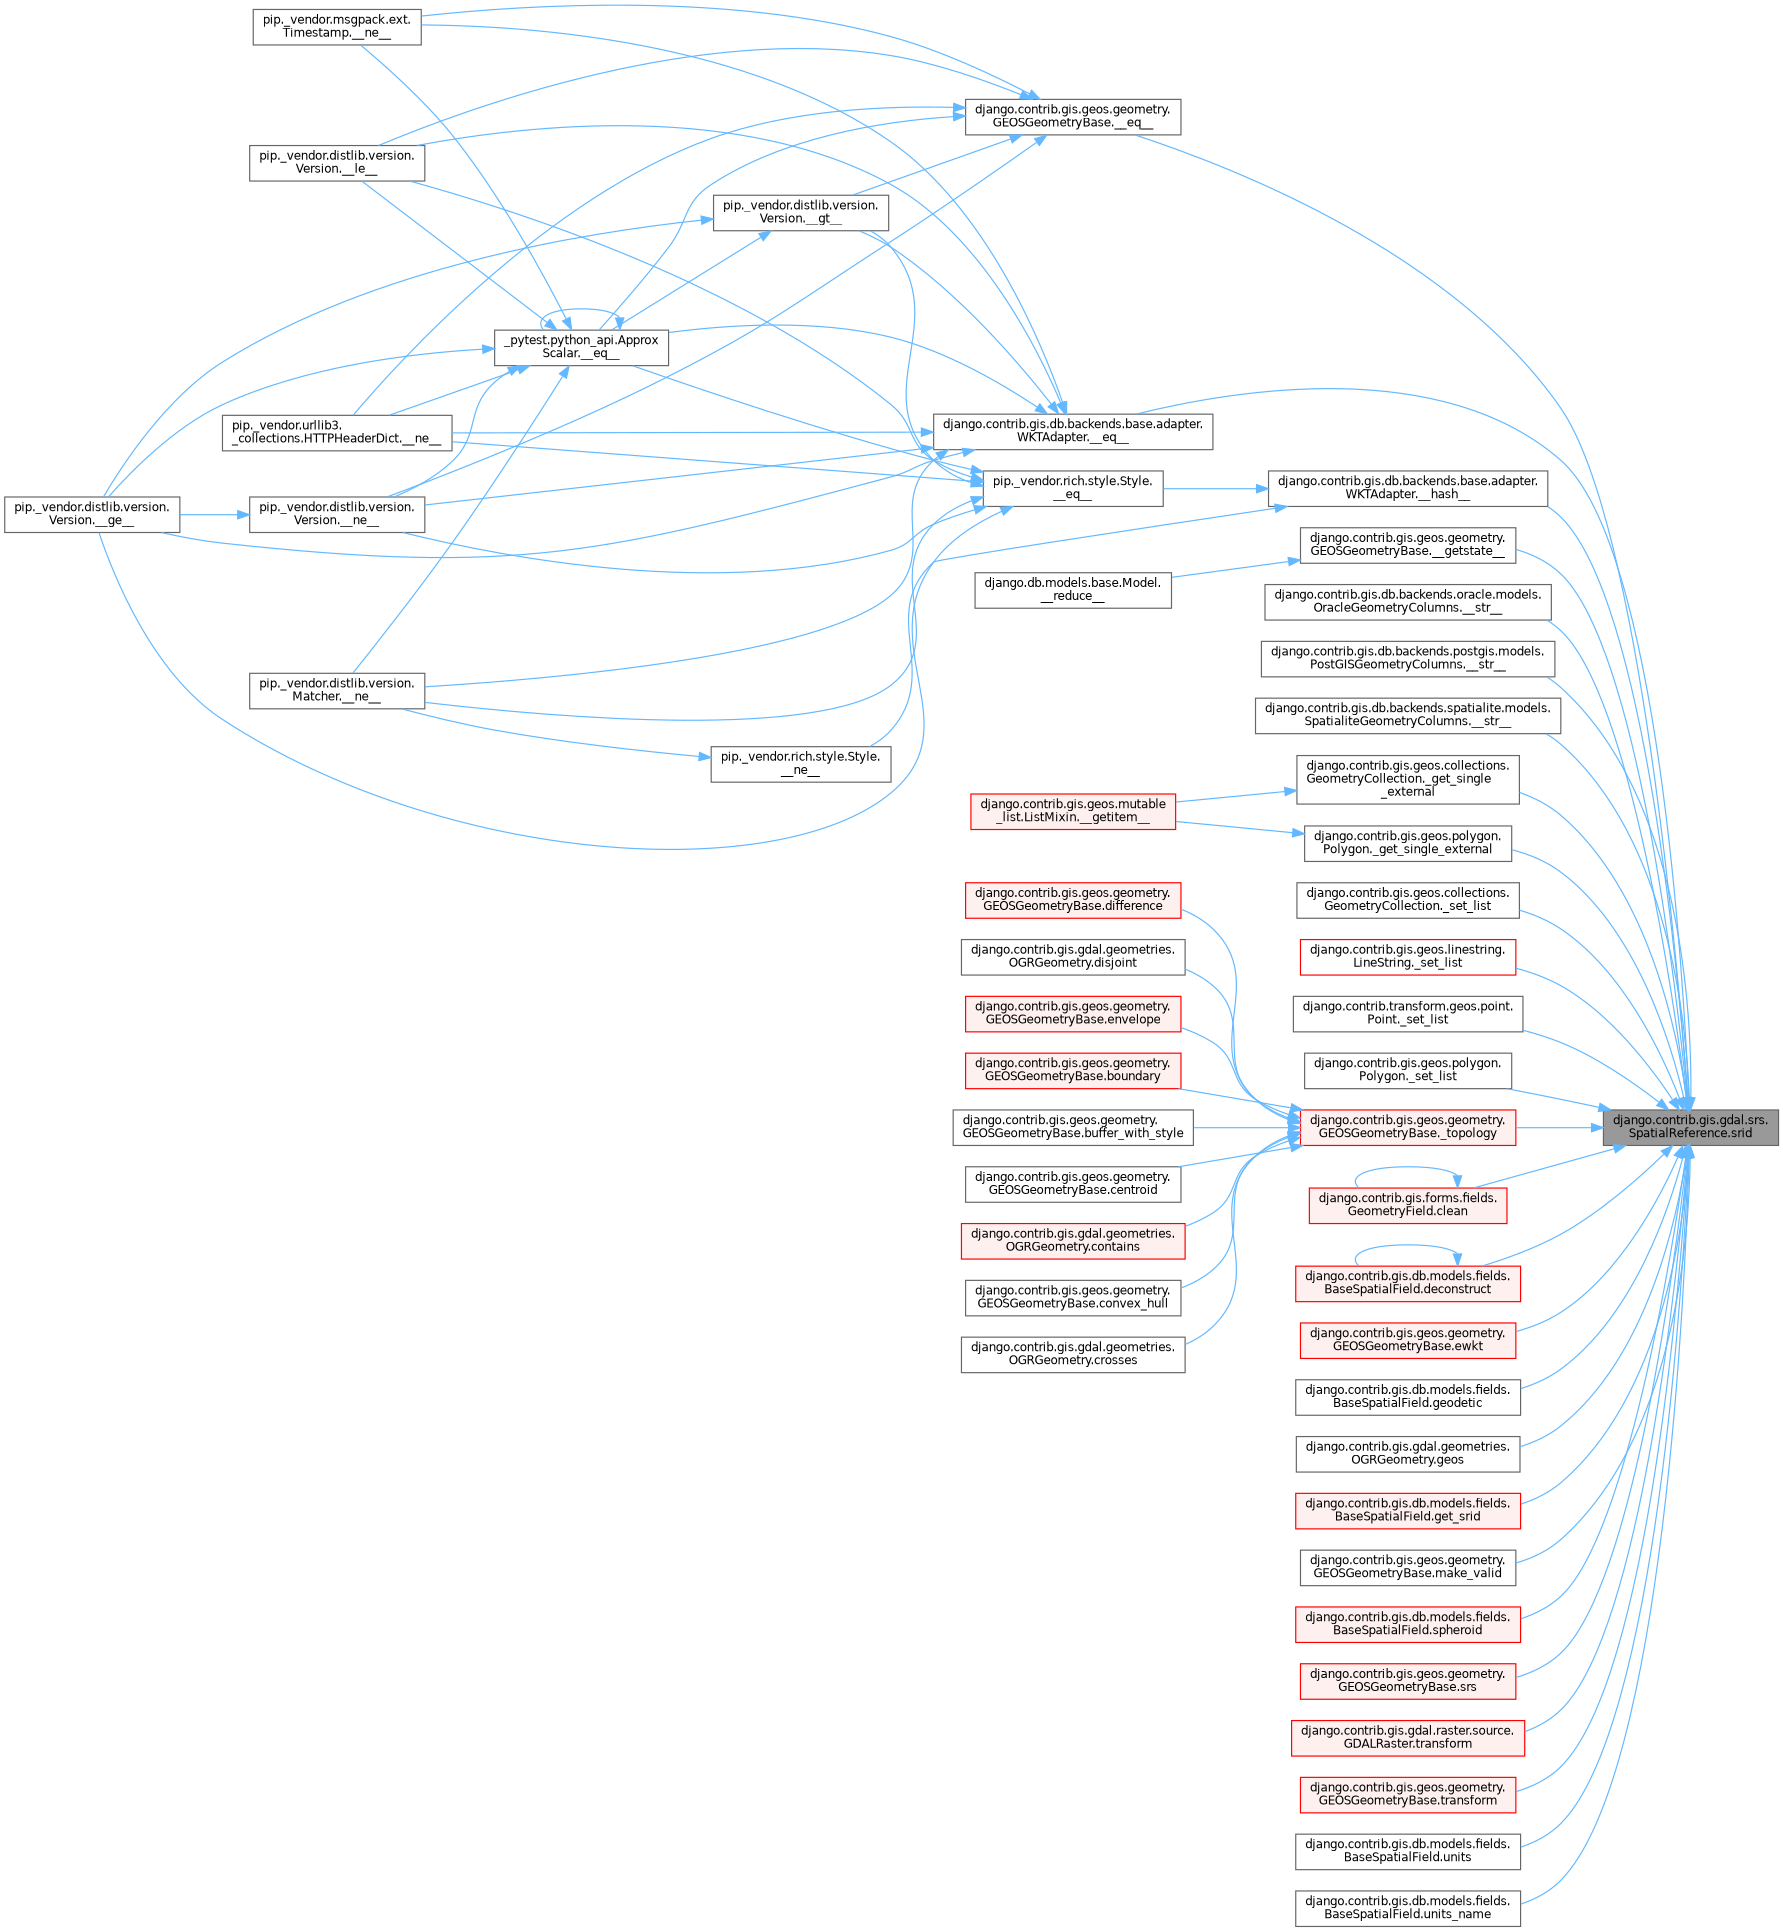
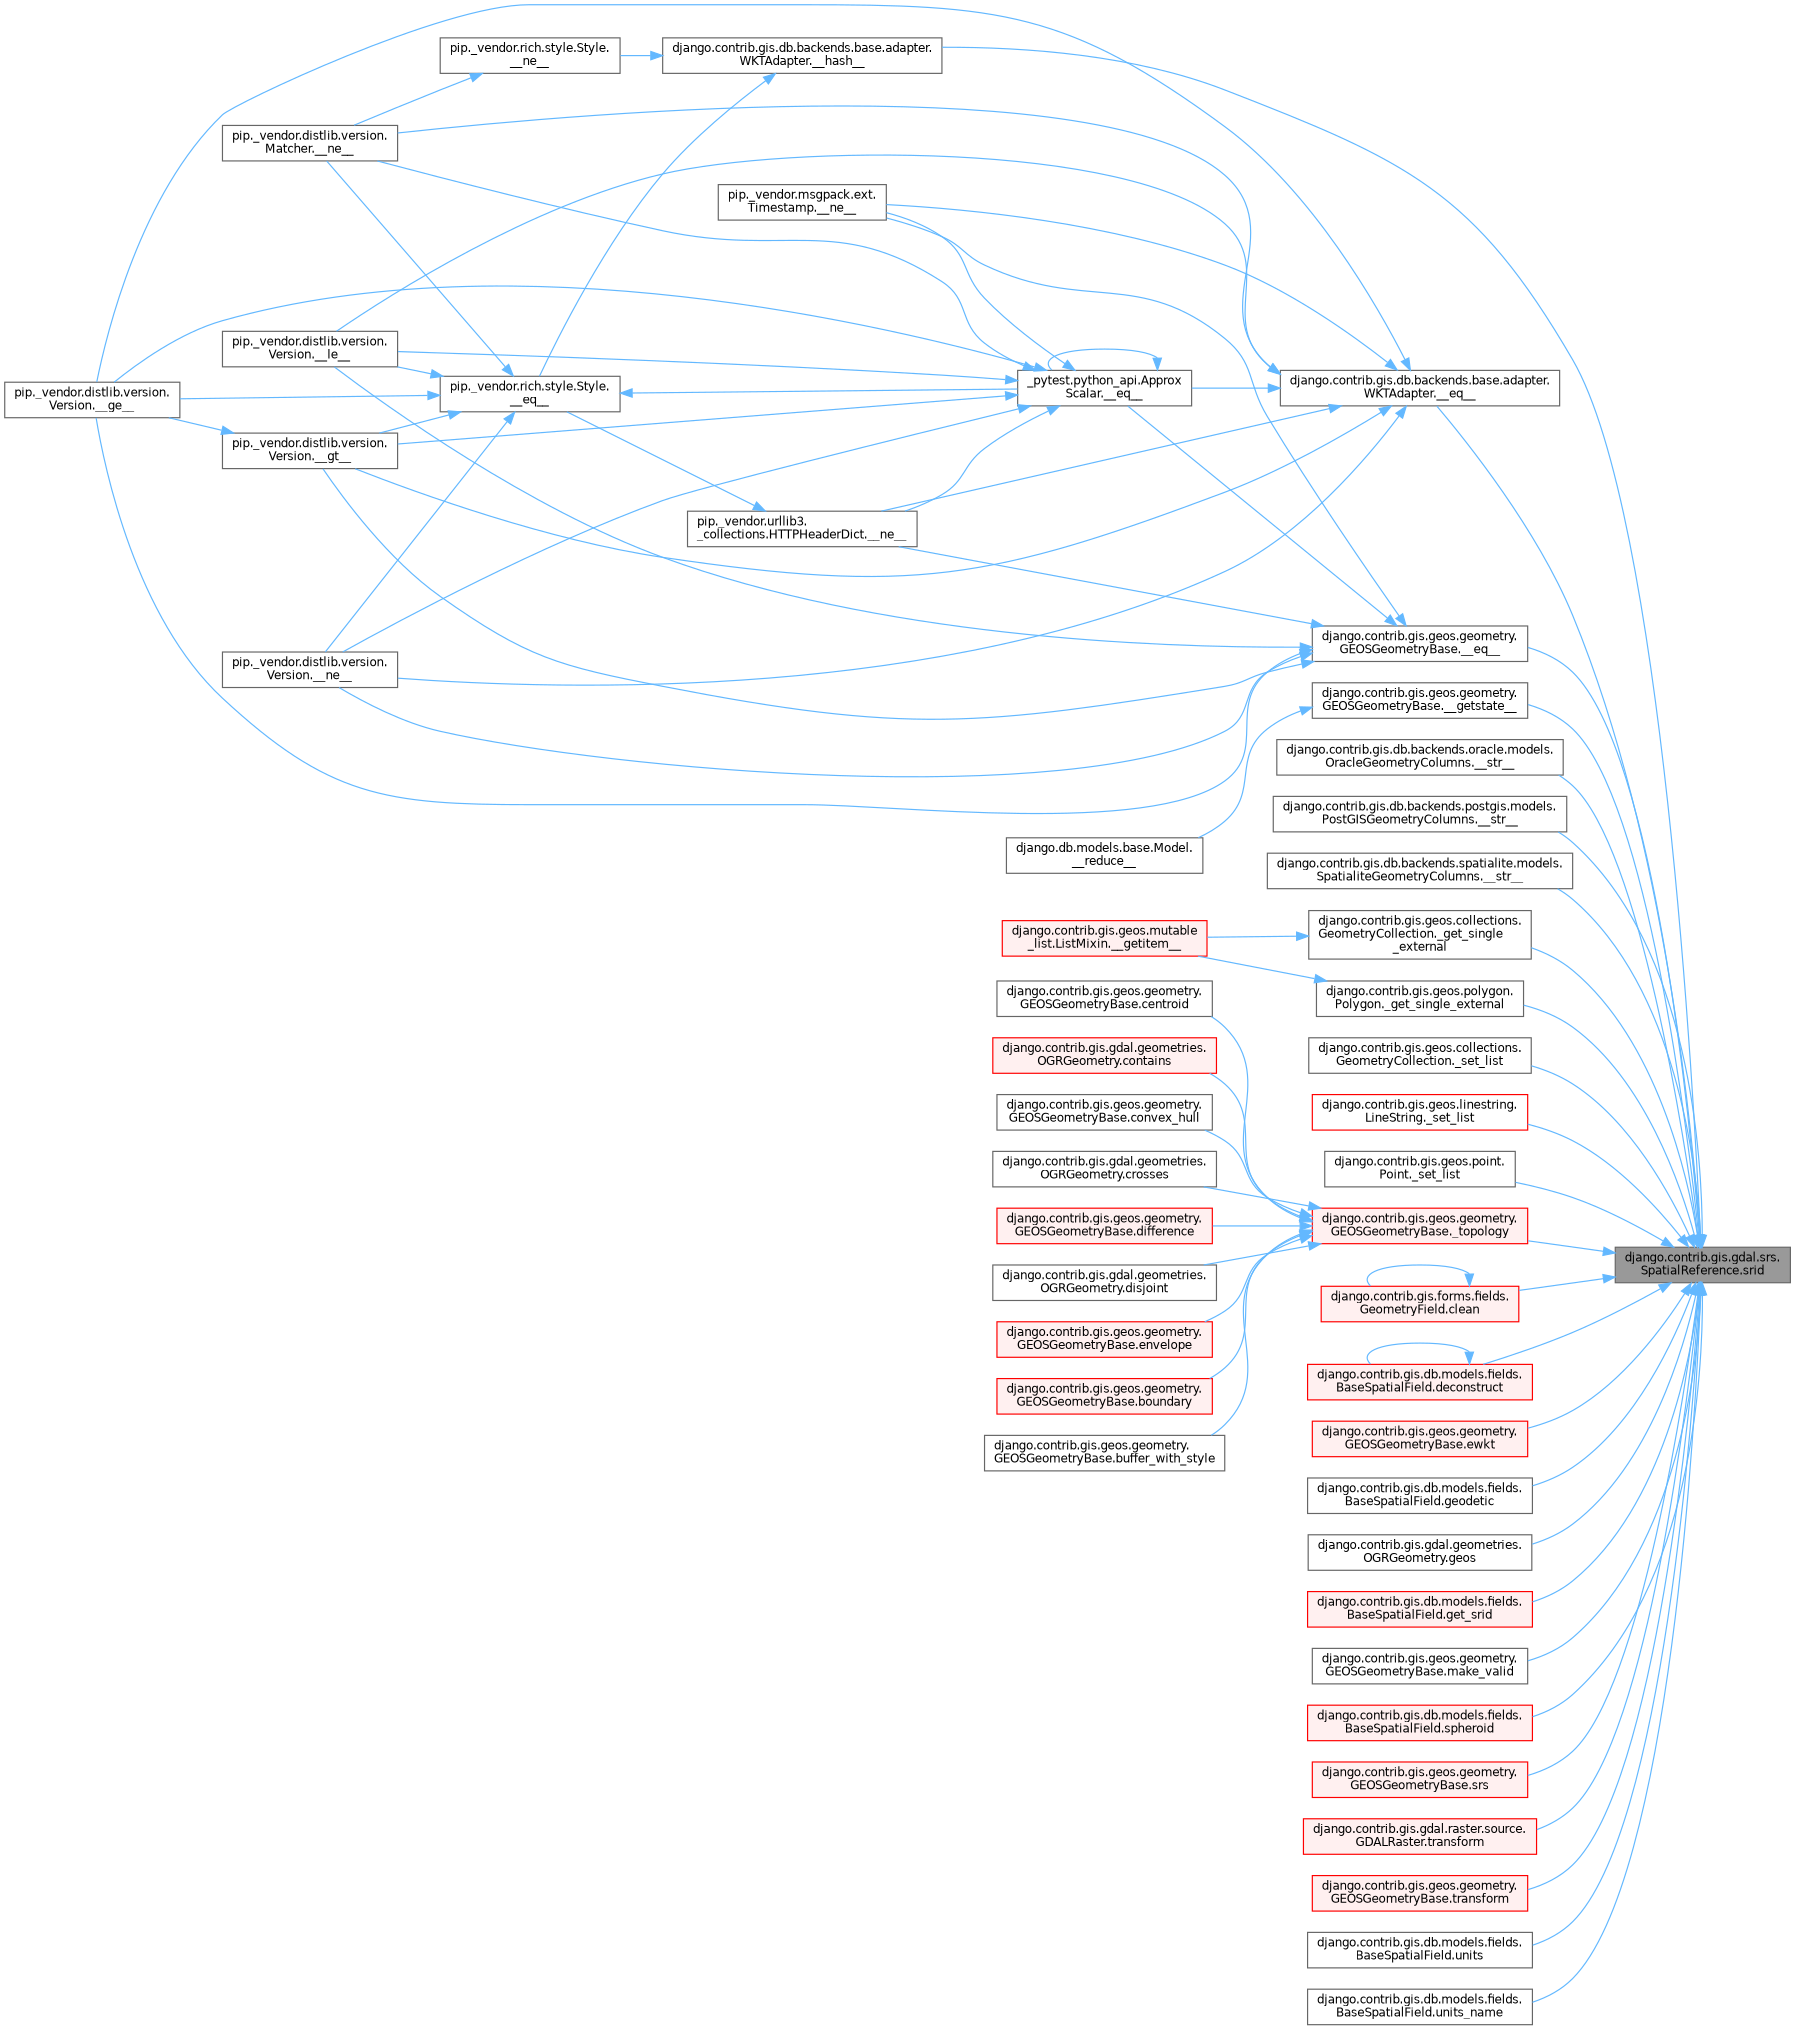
edge "_pytest.python_api.Approx Scalar.__eq__" -> "pip._vendor.distlib.version. Version.__gt__": reversed
edge "pip._vendor.urllib3. _collections.HTTPHeaderDict.__ne__" -> "pip._vendor.rich.style.Style. __eq__": reversed
edge "pip._vendor.distlib.version. Version.__ge__" -> "pip._vendor.distlib.version. Version.__ne__": now "pip._vendor.distlib.version. Version.__ge__" -> "django.contrib.gis.geos.geometry. GEOSGeometryBase.__eq__"
node "django.contrib.transform.geos.point. Point._set_list": label "django.contrib.transform.geos.point. Point._set_list" -> "django.contrib.gis.geos.point. Point._set_list"
node "django.contrib.gis.geos.polygon. Polygon._set_list": removed
